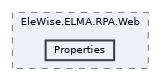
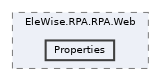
cluster "EleWise.ELMA.RPA.Web": label "EleWise.ELMA.RPA.Web" -> "EleWise.RPA.RPA.Web"
